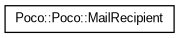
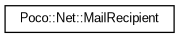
node "Poco::Poco::MailRecipient": label "Poco::Poco::MailRecipient" -> "Poco::Net::MailRecipient"
